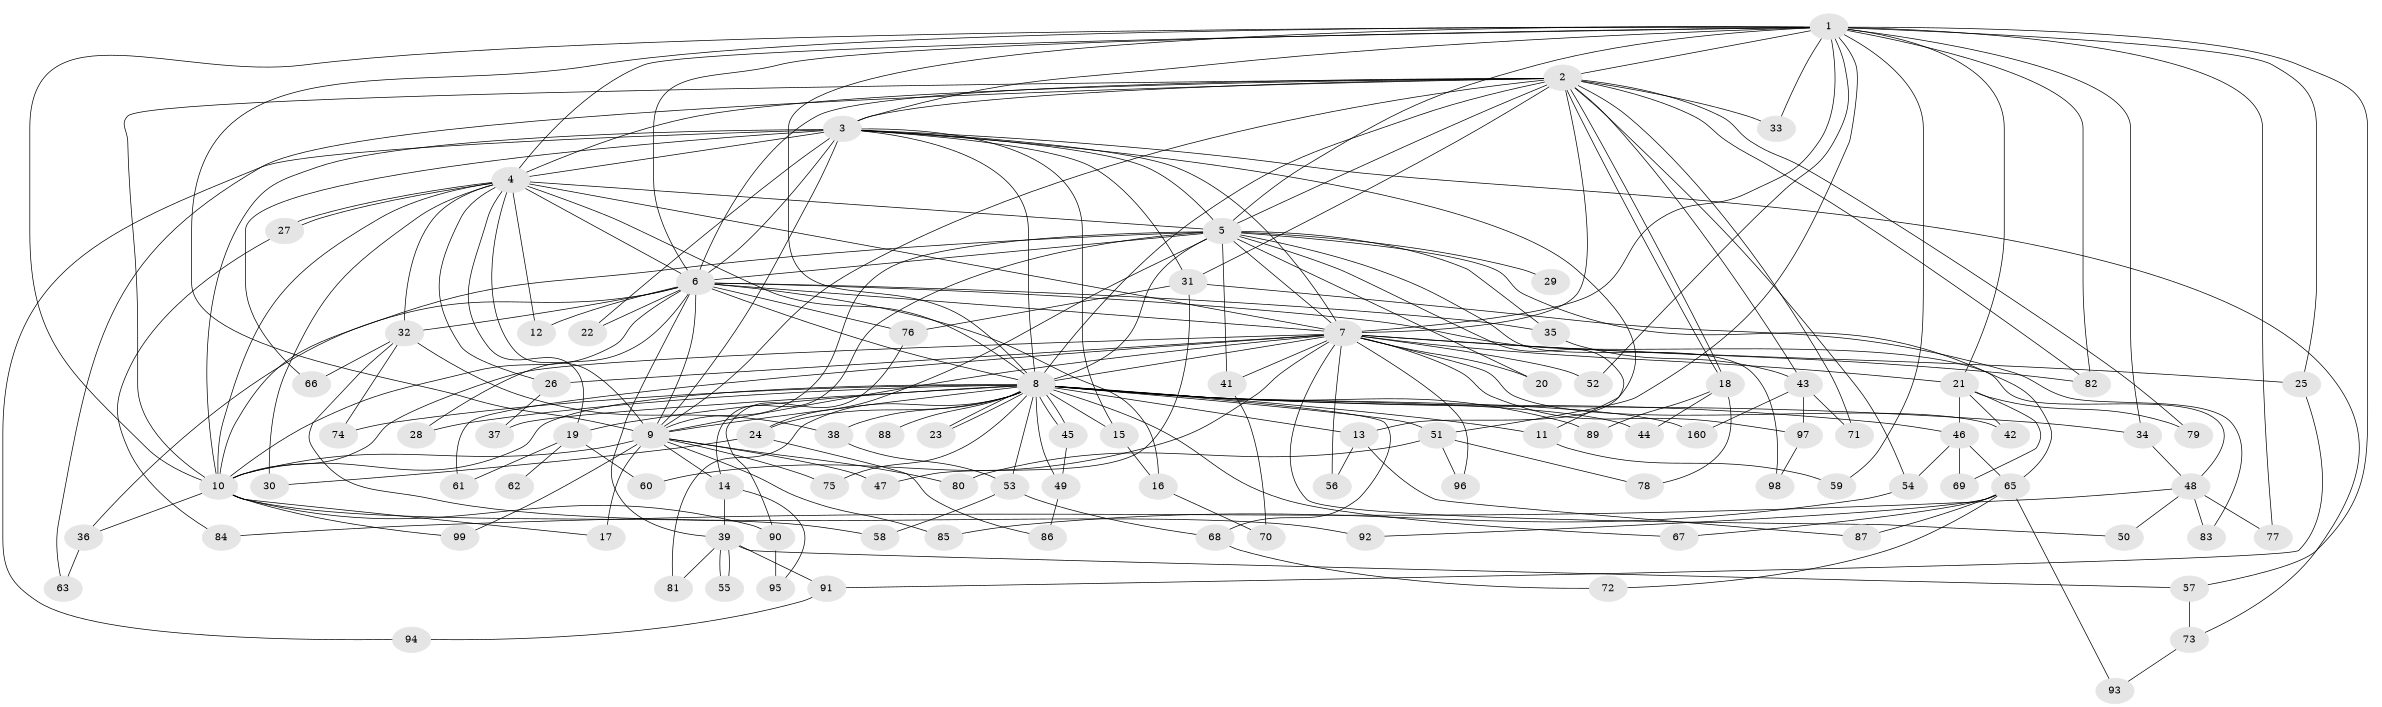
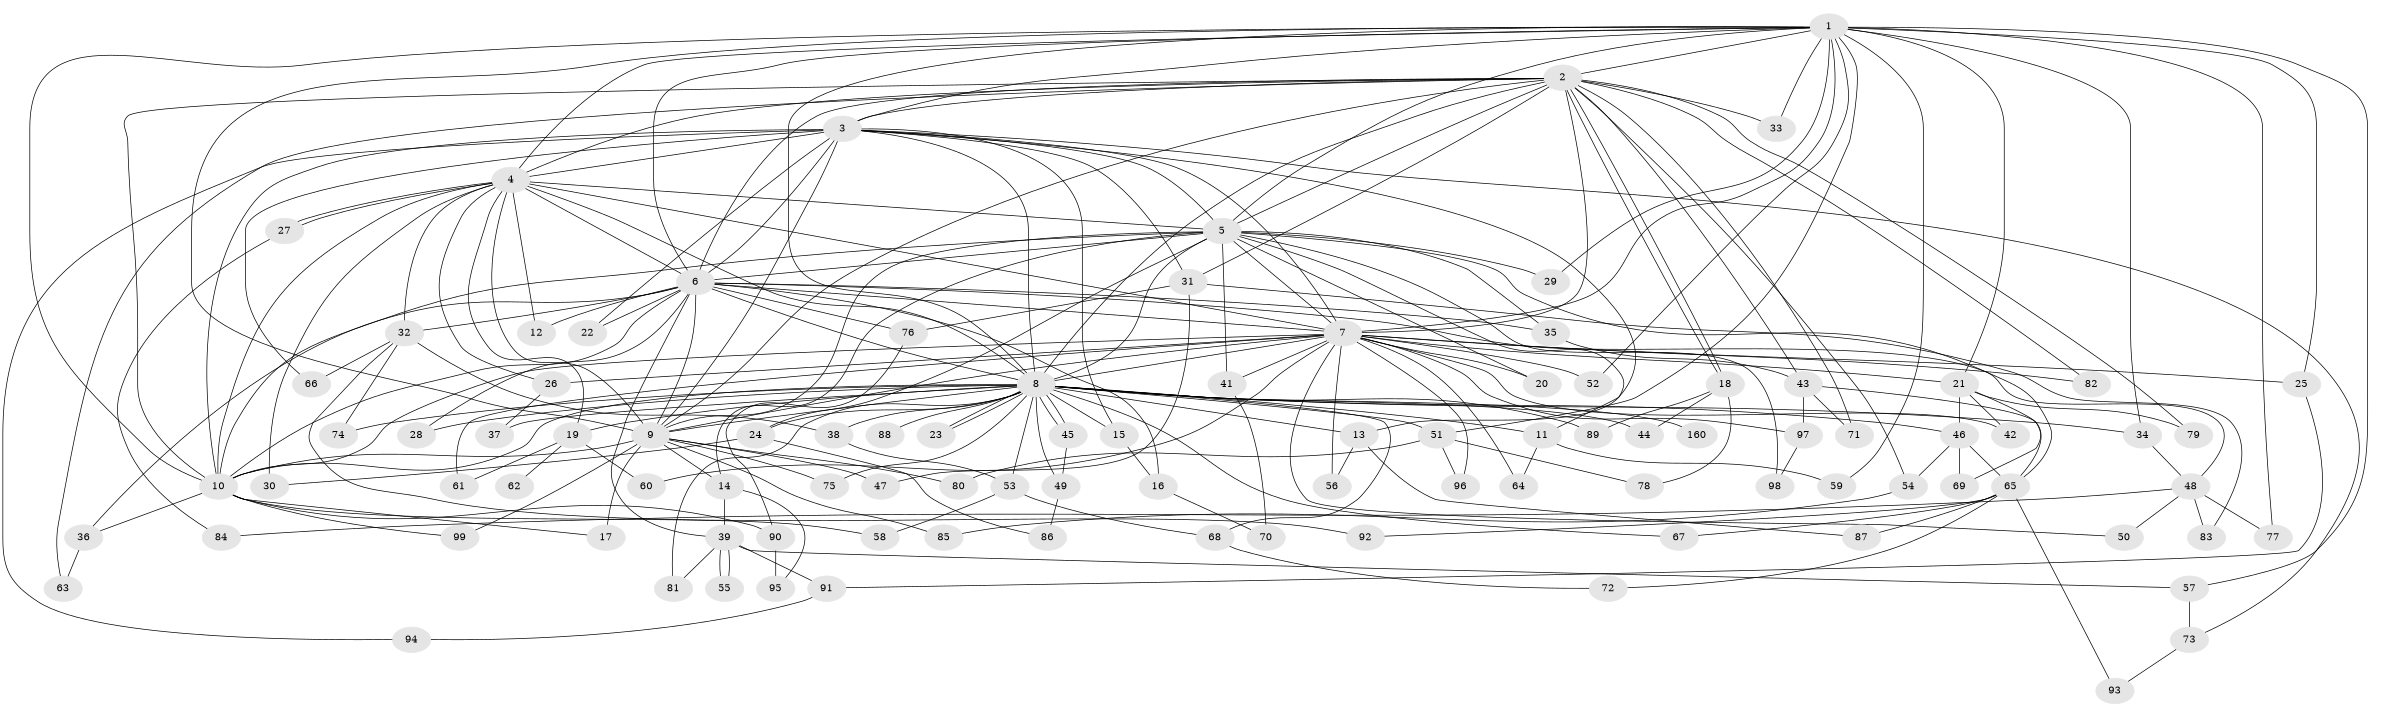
edge "1" -- "82": now "1" -- "29"
edge "43" -- "160": now "43" -- "65"
node "64": added
